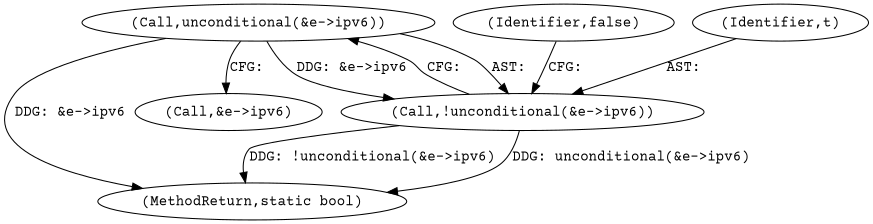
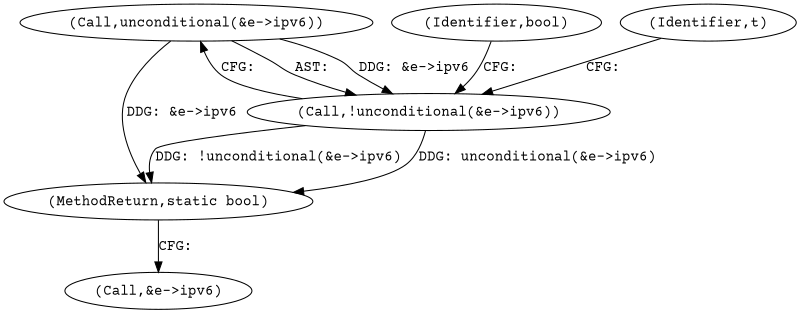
node "(Identifier,false)": label "(Identifier,false)" -> "(Identifier,bool)"
edge "(Call,unconditional(&e->ipv6))" -> "(Call,&e->ipv6)": now "(MethodReturn,static bool)" -> "(Call,&e->ipv6)"
edge "(Identifier,t)" -> "(Call,!unconditional(&e->ipv6))": label "AST: " -> "CFG: "
